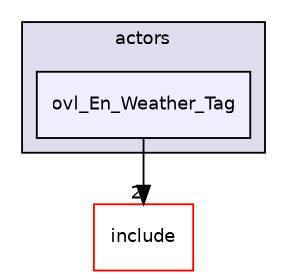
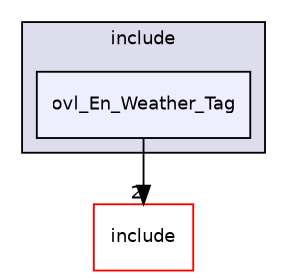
cluster "actors": label "actors" -> "include"
